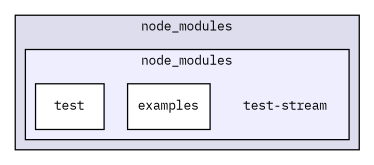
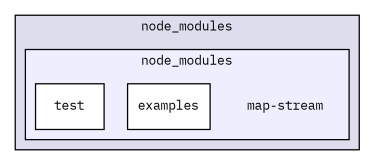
node "test-stream": label "test-stream" -> "map-stream"
